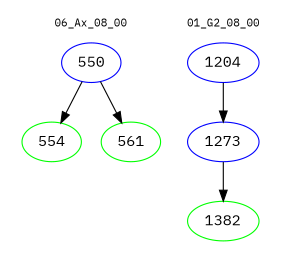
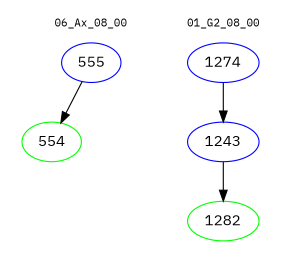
node "550": label "550" -> "555"
node "1204": label "1204" -> "1274"
node "561": removed
node "1273": label "1273" -> "1243"
node "1382": label "1382" -> "1282"
